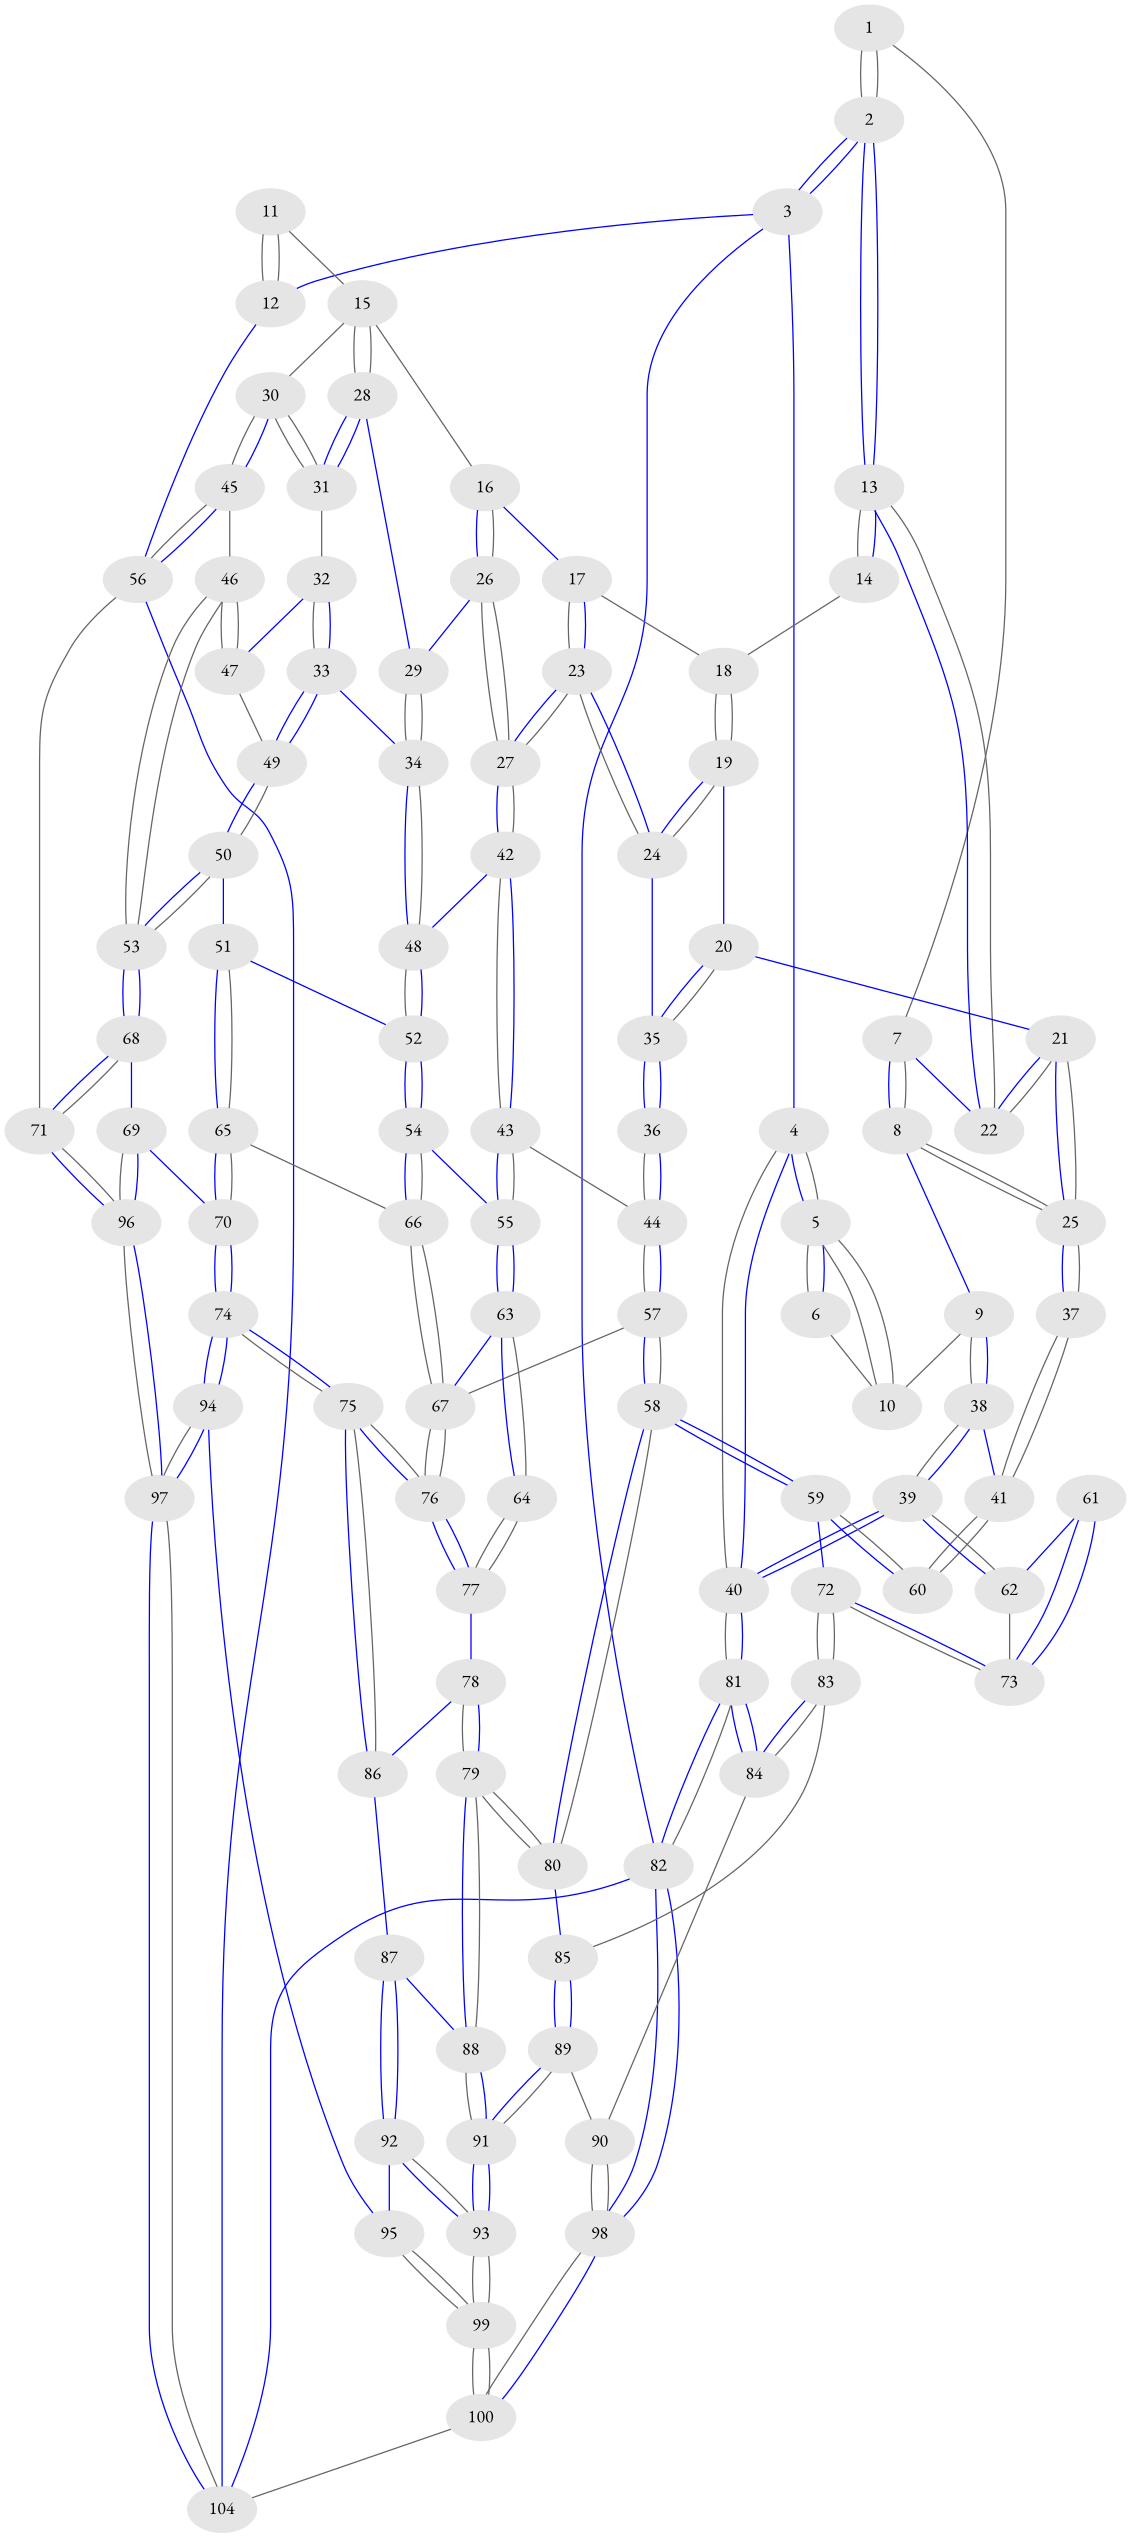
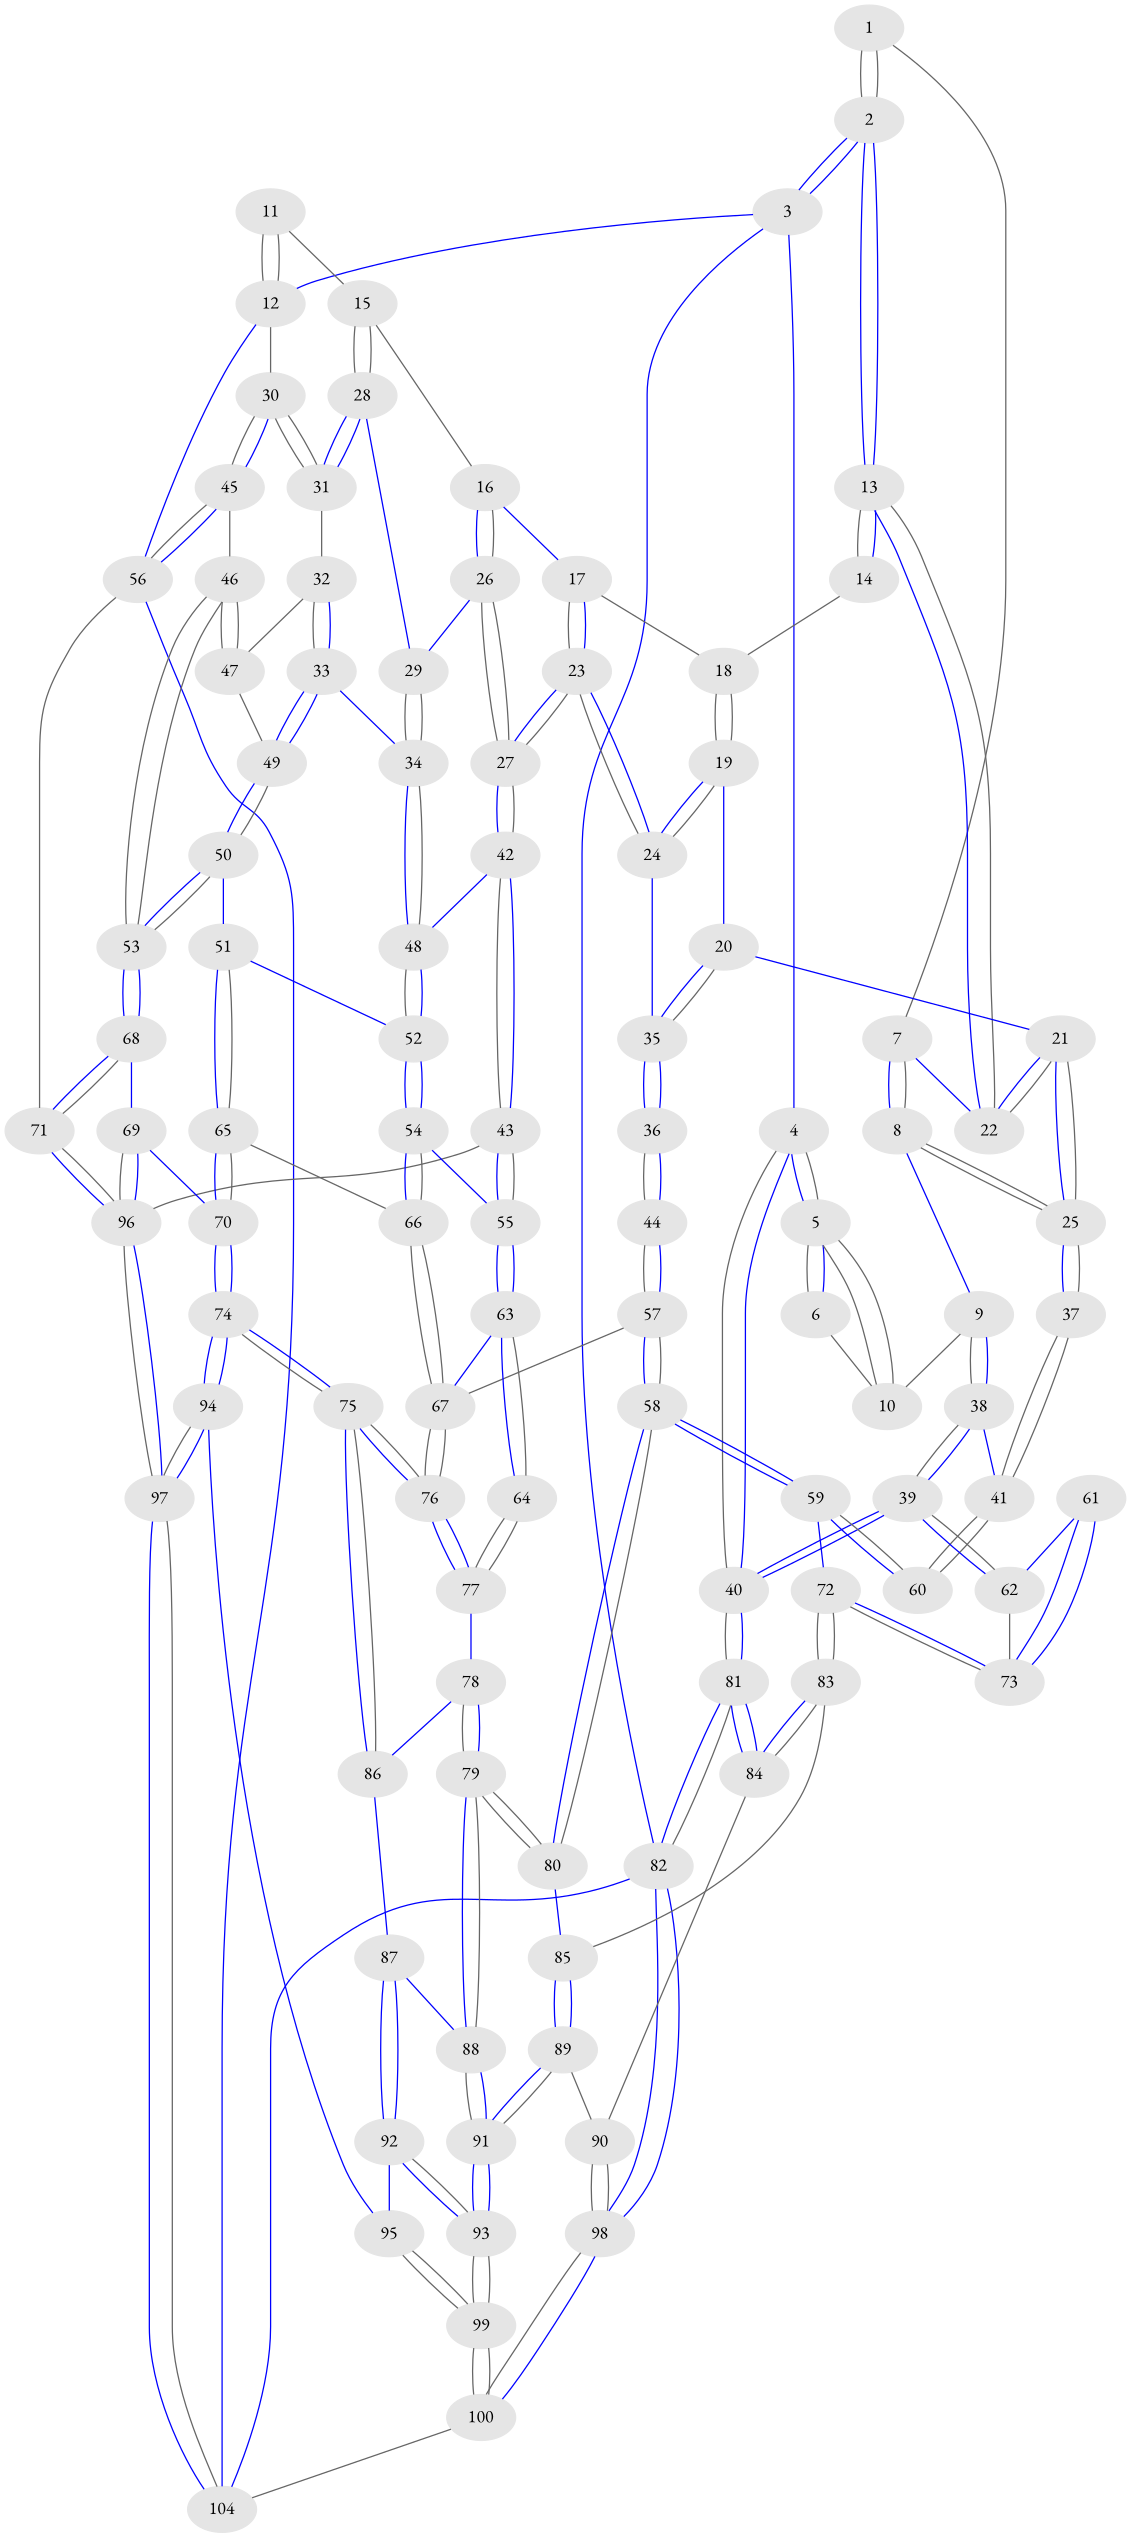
edge "15" -- "30": now "12" -- "30"
edge "32" -- "47": color blue -> gray40
edge "43" -- "44": now "43" -- "96"
